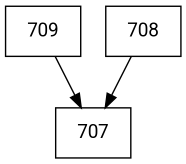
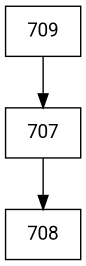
edge "708" -> "707": reversed
